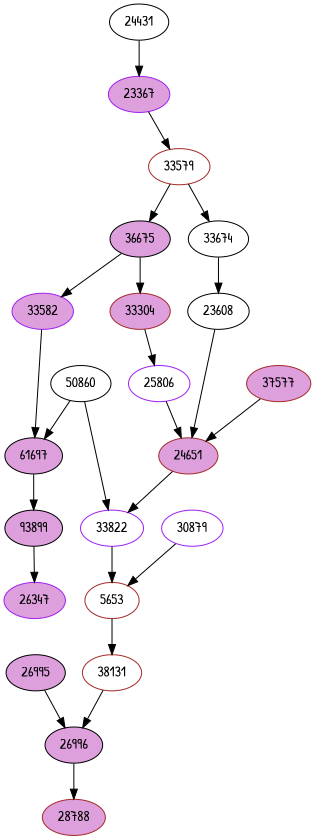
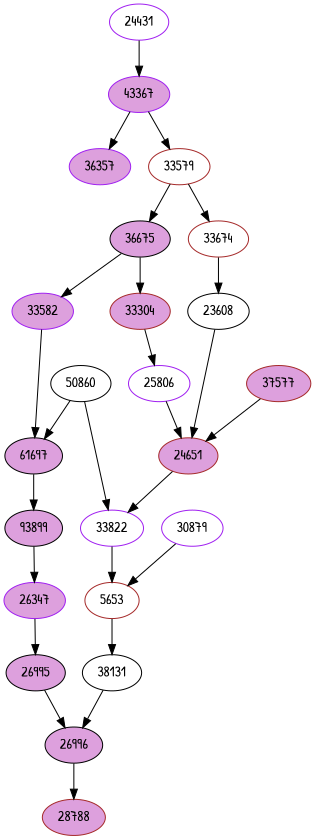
node "24431": color black -> purple
node "23367": label "23367" -> "43367"
node "36357": added
node "33674": color black -> brown
edge "26347" -> "26995": added
node "38131": color brown -> black
